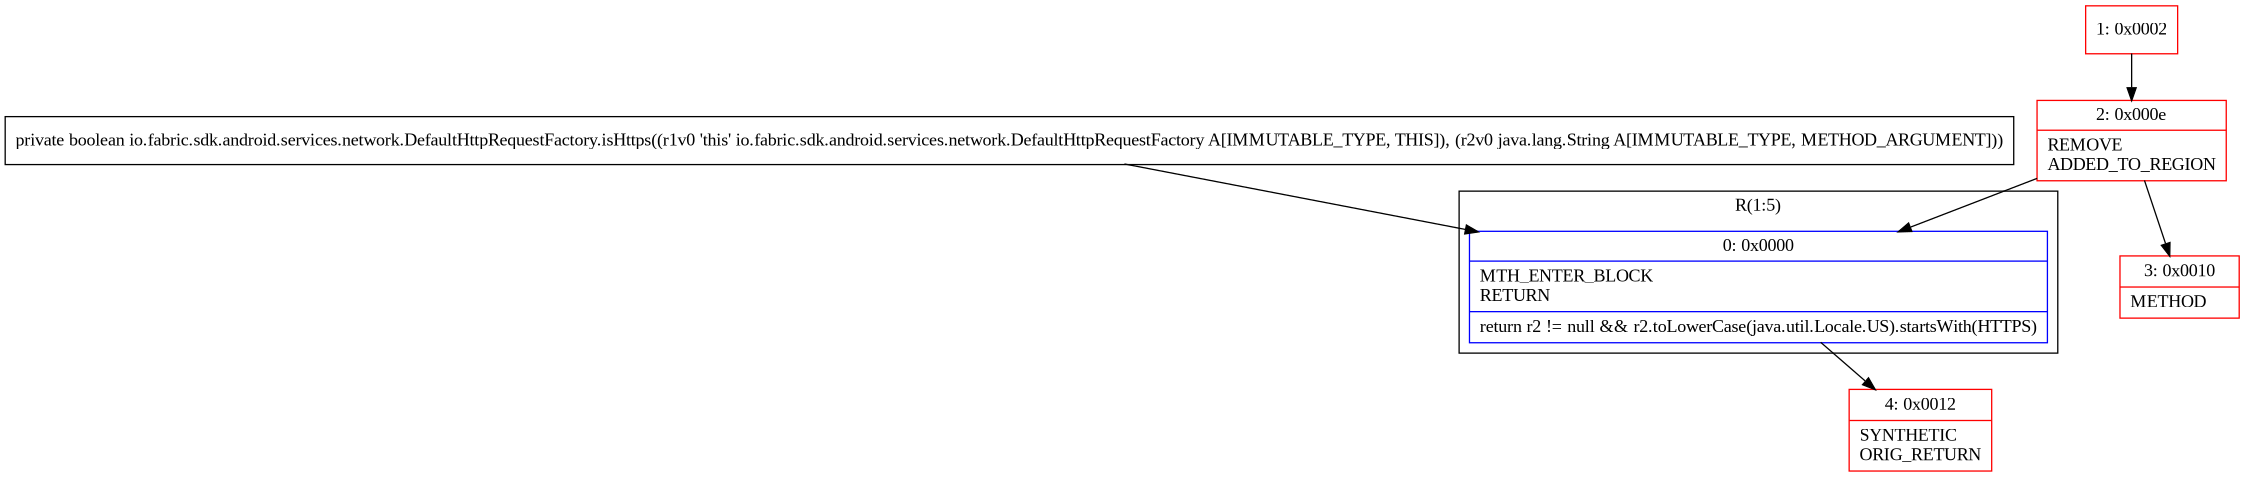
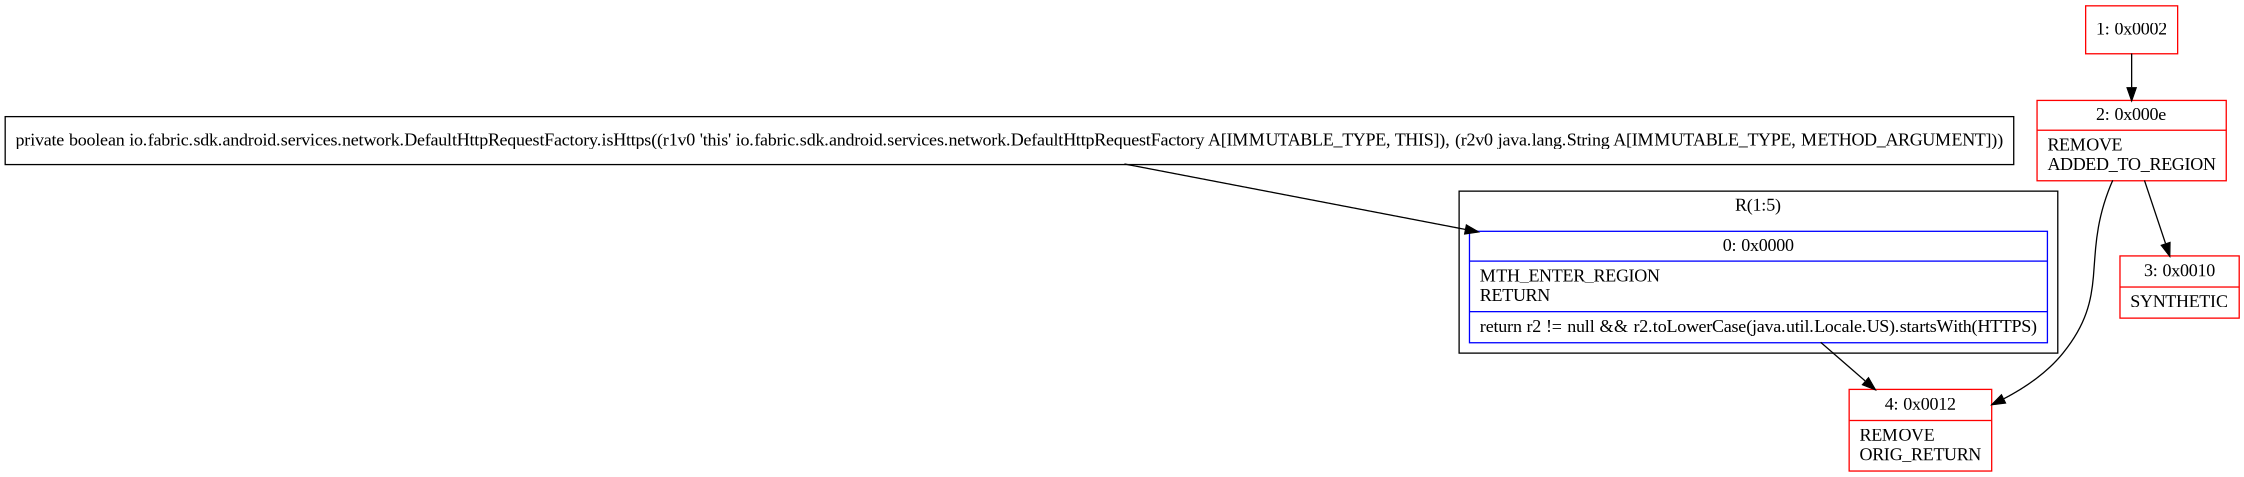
edge "2: 0x000e" -> "0: 0x0000": now "2: 0x000e" -> "4: 0x0012"
node "0: 0x0000": text "MTH_ENTER_BLOCK" -> "MTH_ENTER_REGION"
node "3: 0x0010": text "METHOD" -> "SYNTHETIC"
node "4: 0x0012": text "SYNTHETIC" -> "REMOVE"
